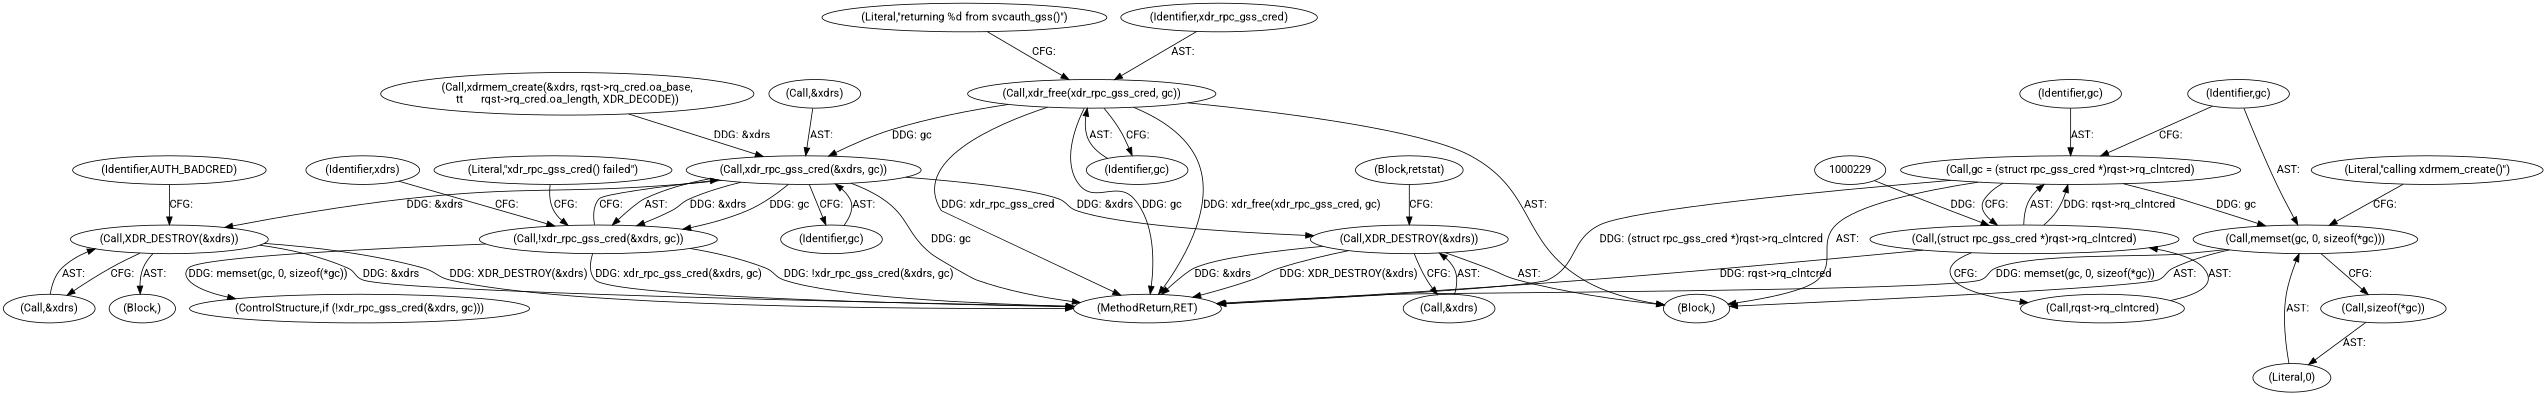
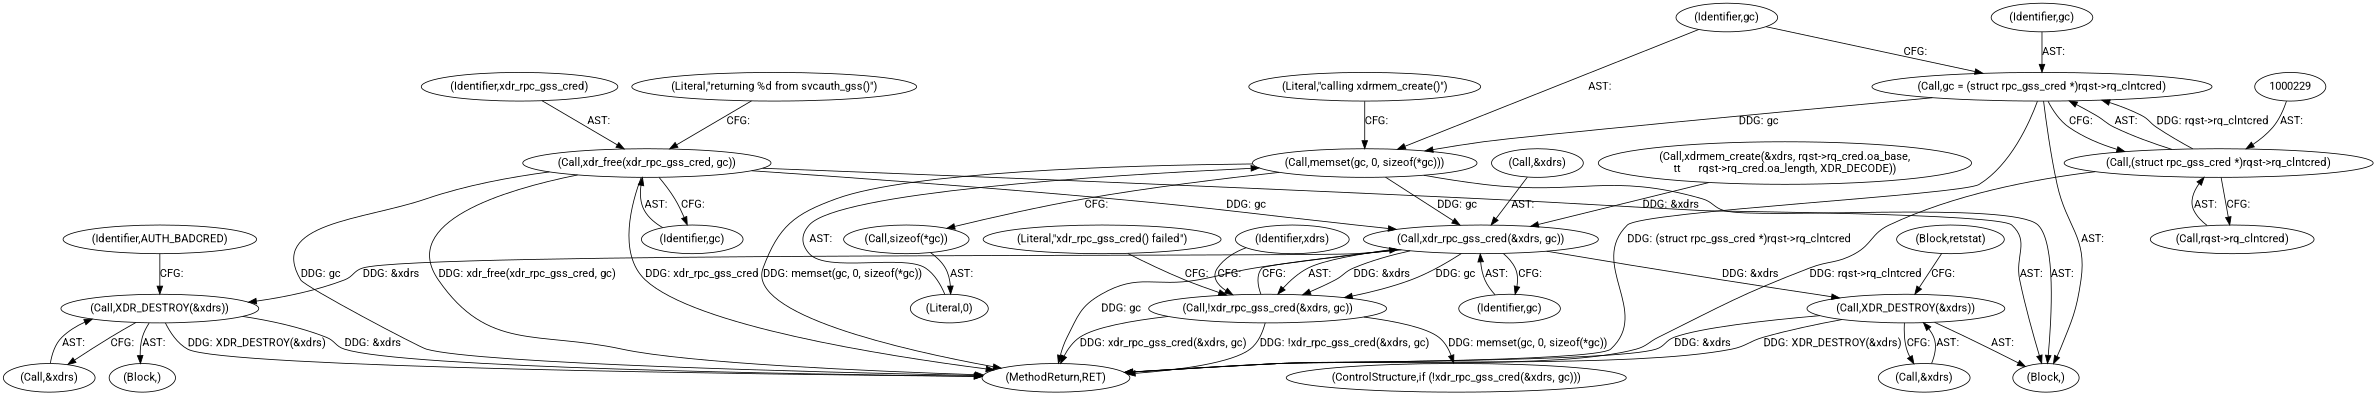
edge "(Call,memset(gc, 0, sizeof(*gc)))" -> "(Call,xdr_rpc_gss_cred(&xdrs, gc))": added, label "DDG: gc"
edge "1000229" -> "(Call,(struct rpc_gss_cred *)rqst->rq_clntcred)": label "DDG: " -> "AST: "
